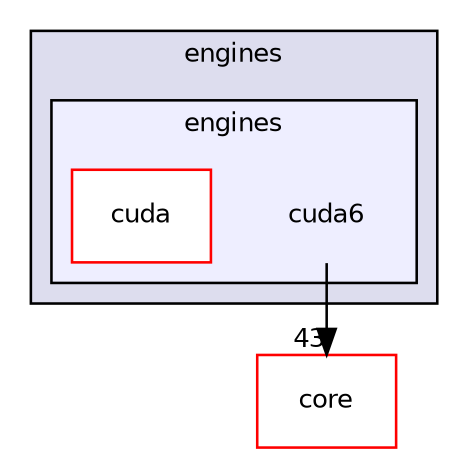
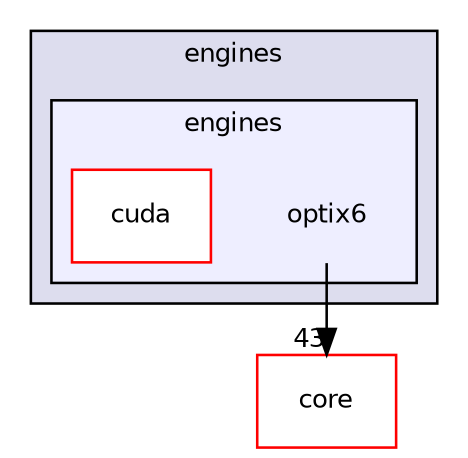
node "cuda6": label "cuda6" -> "optix6"
